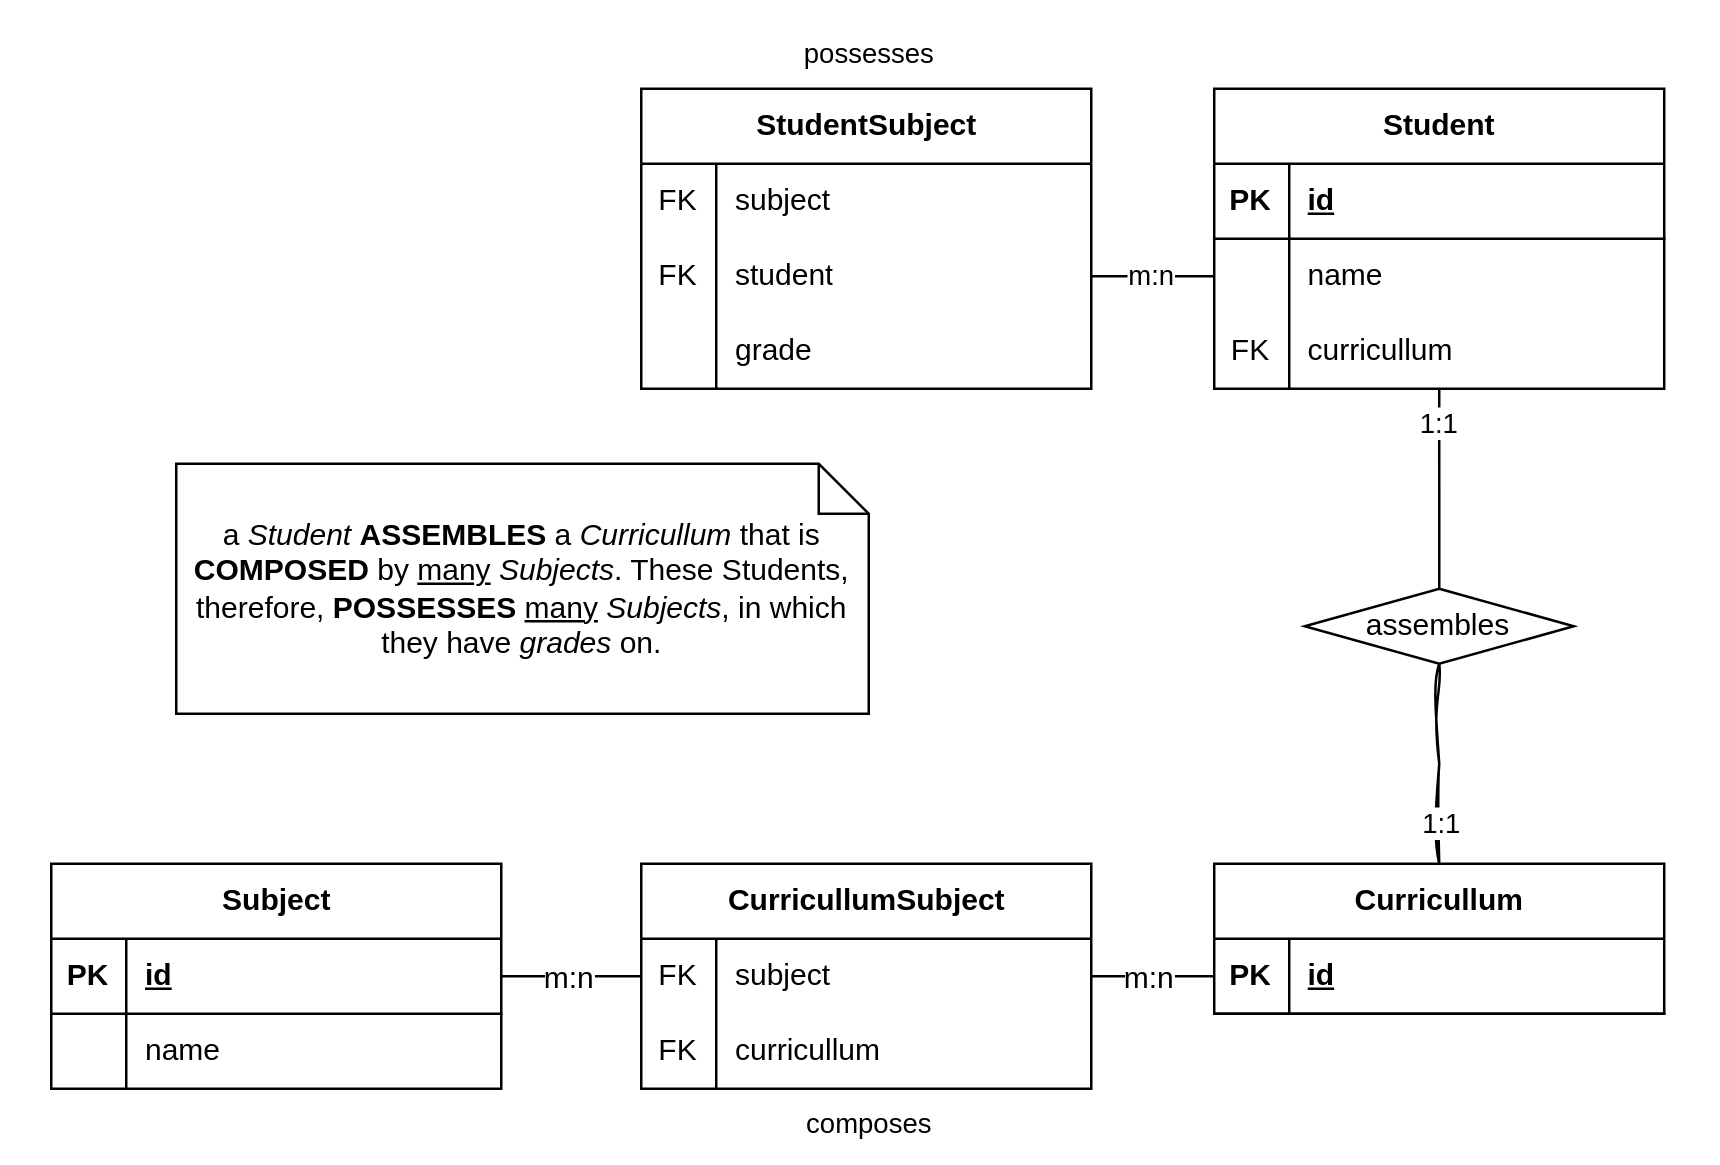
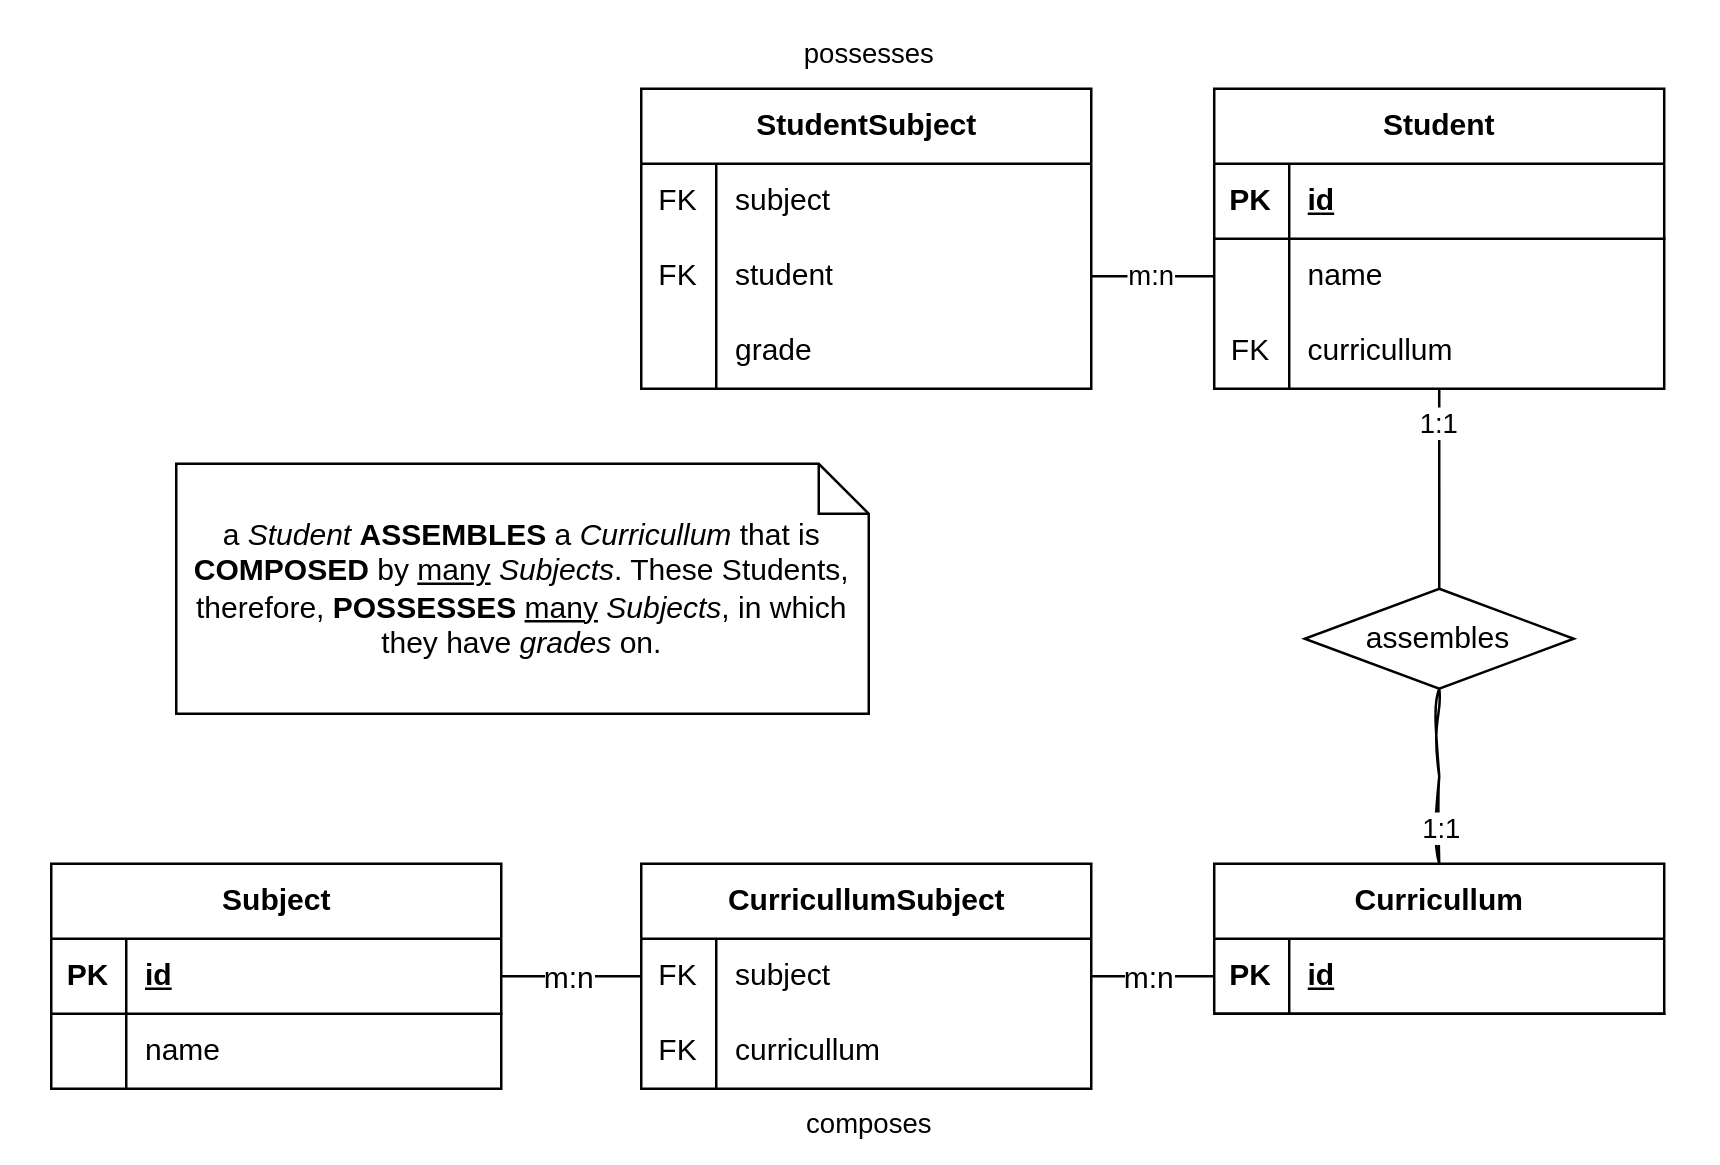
node "assembles": size 269x75 -> 269x100
